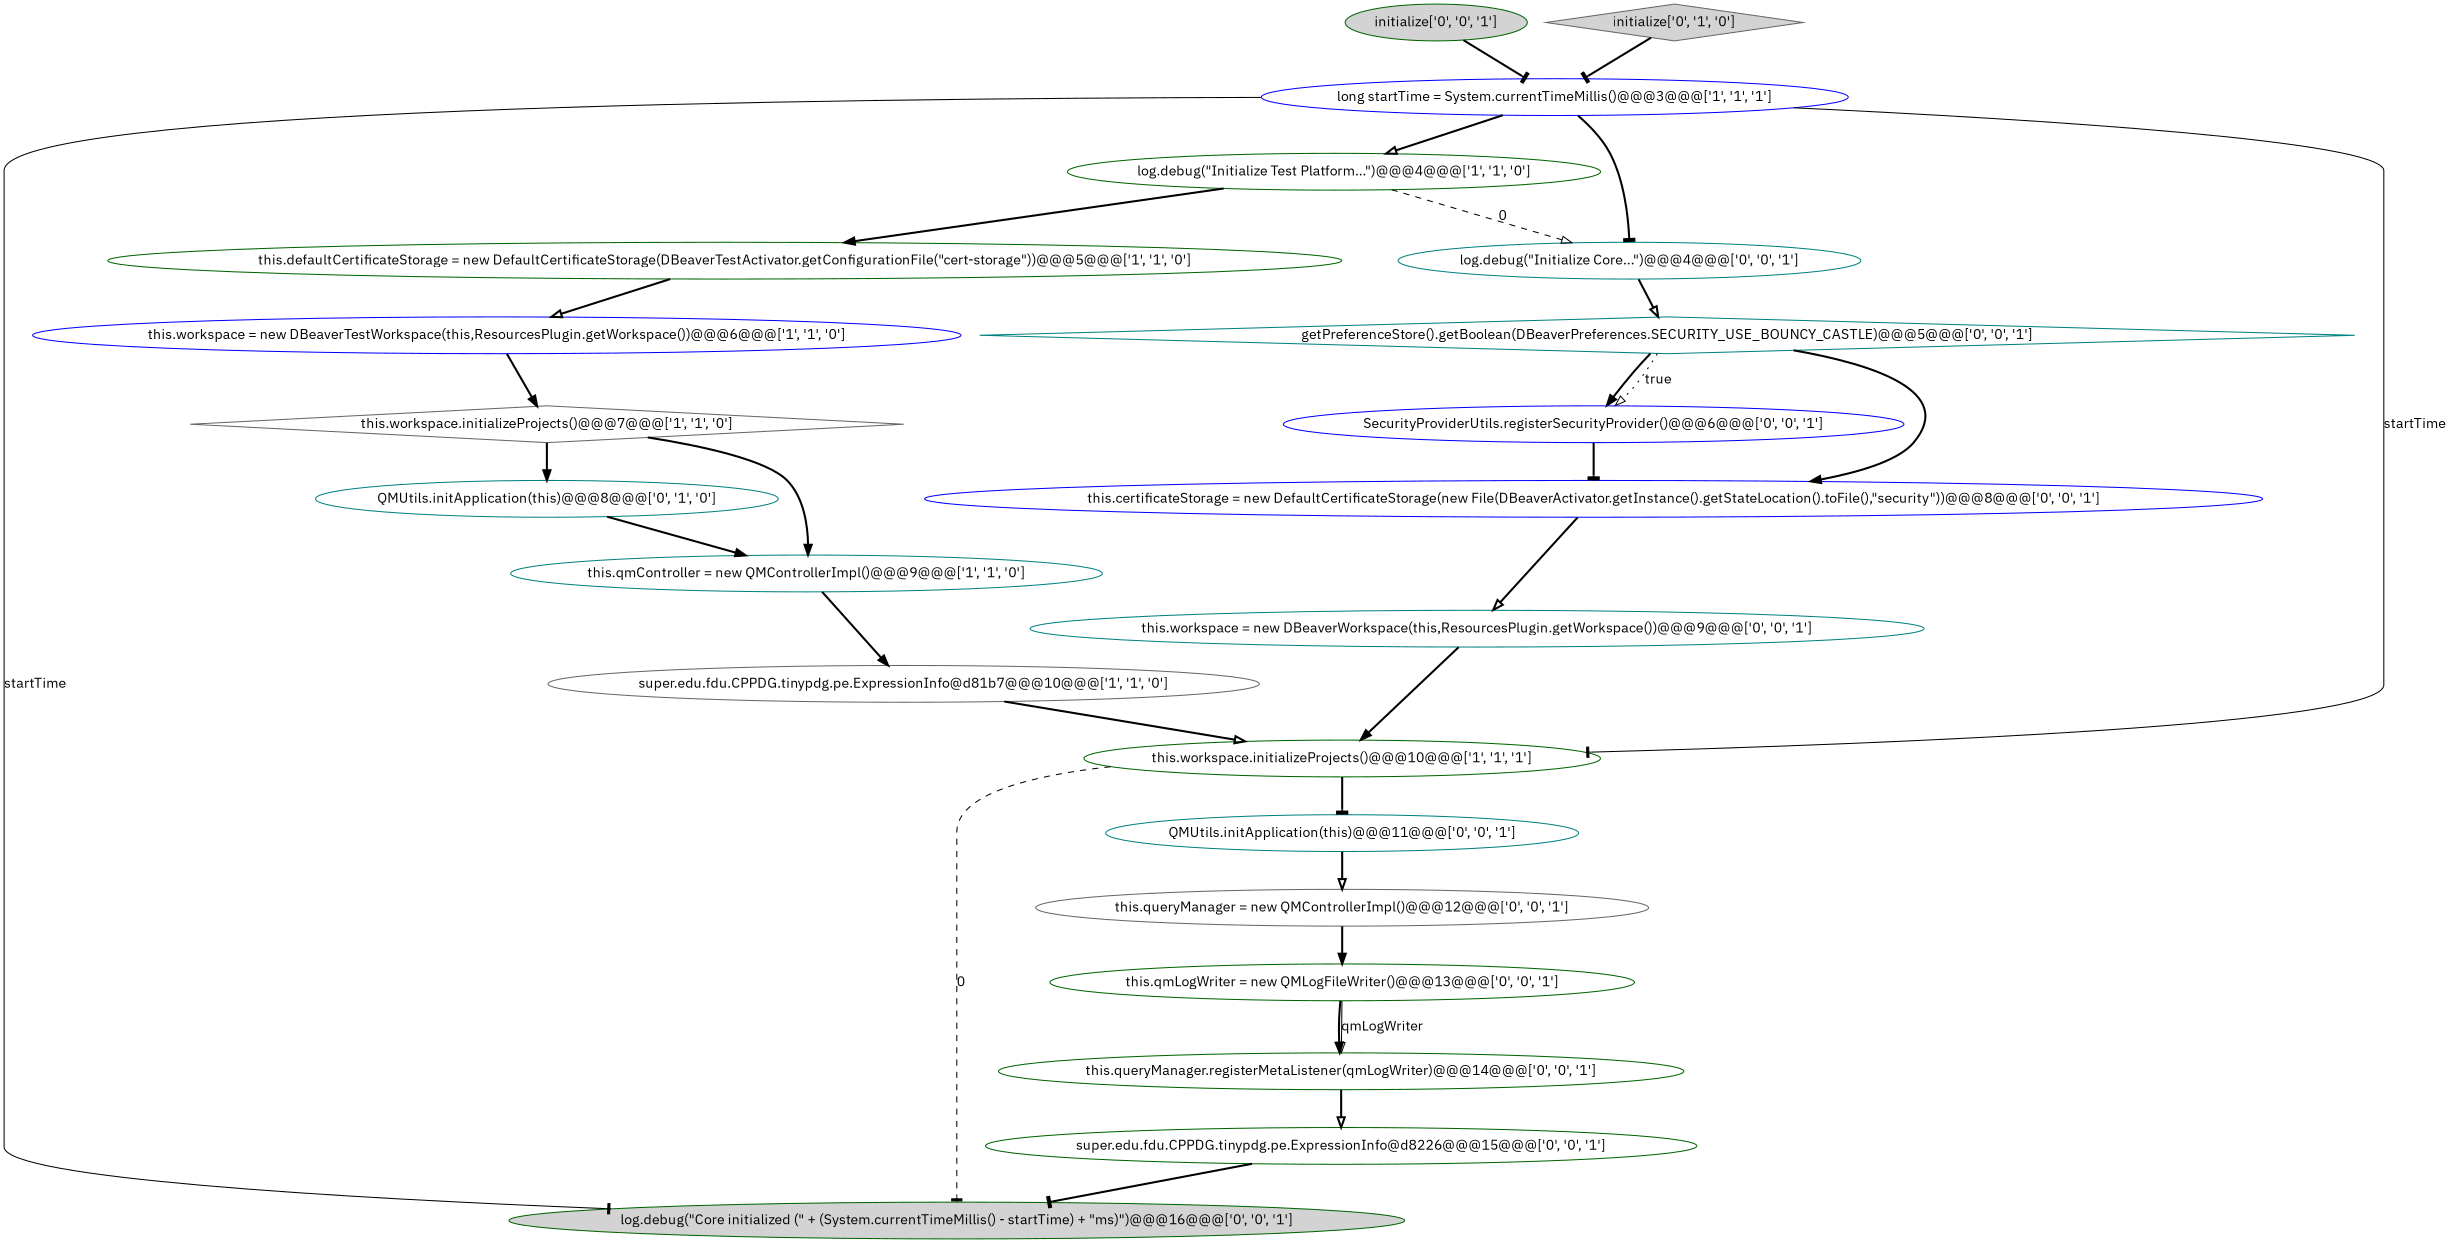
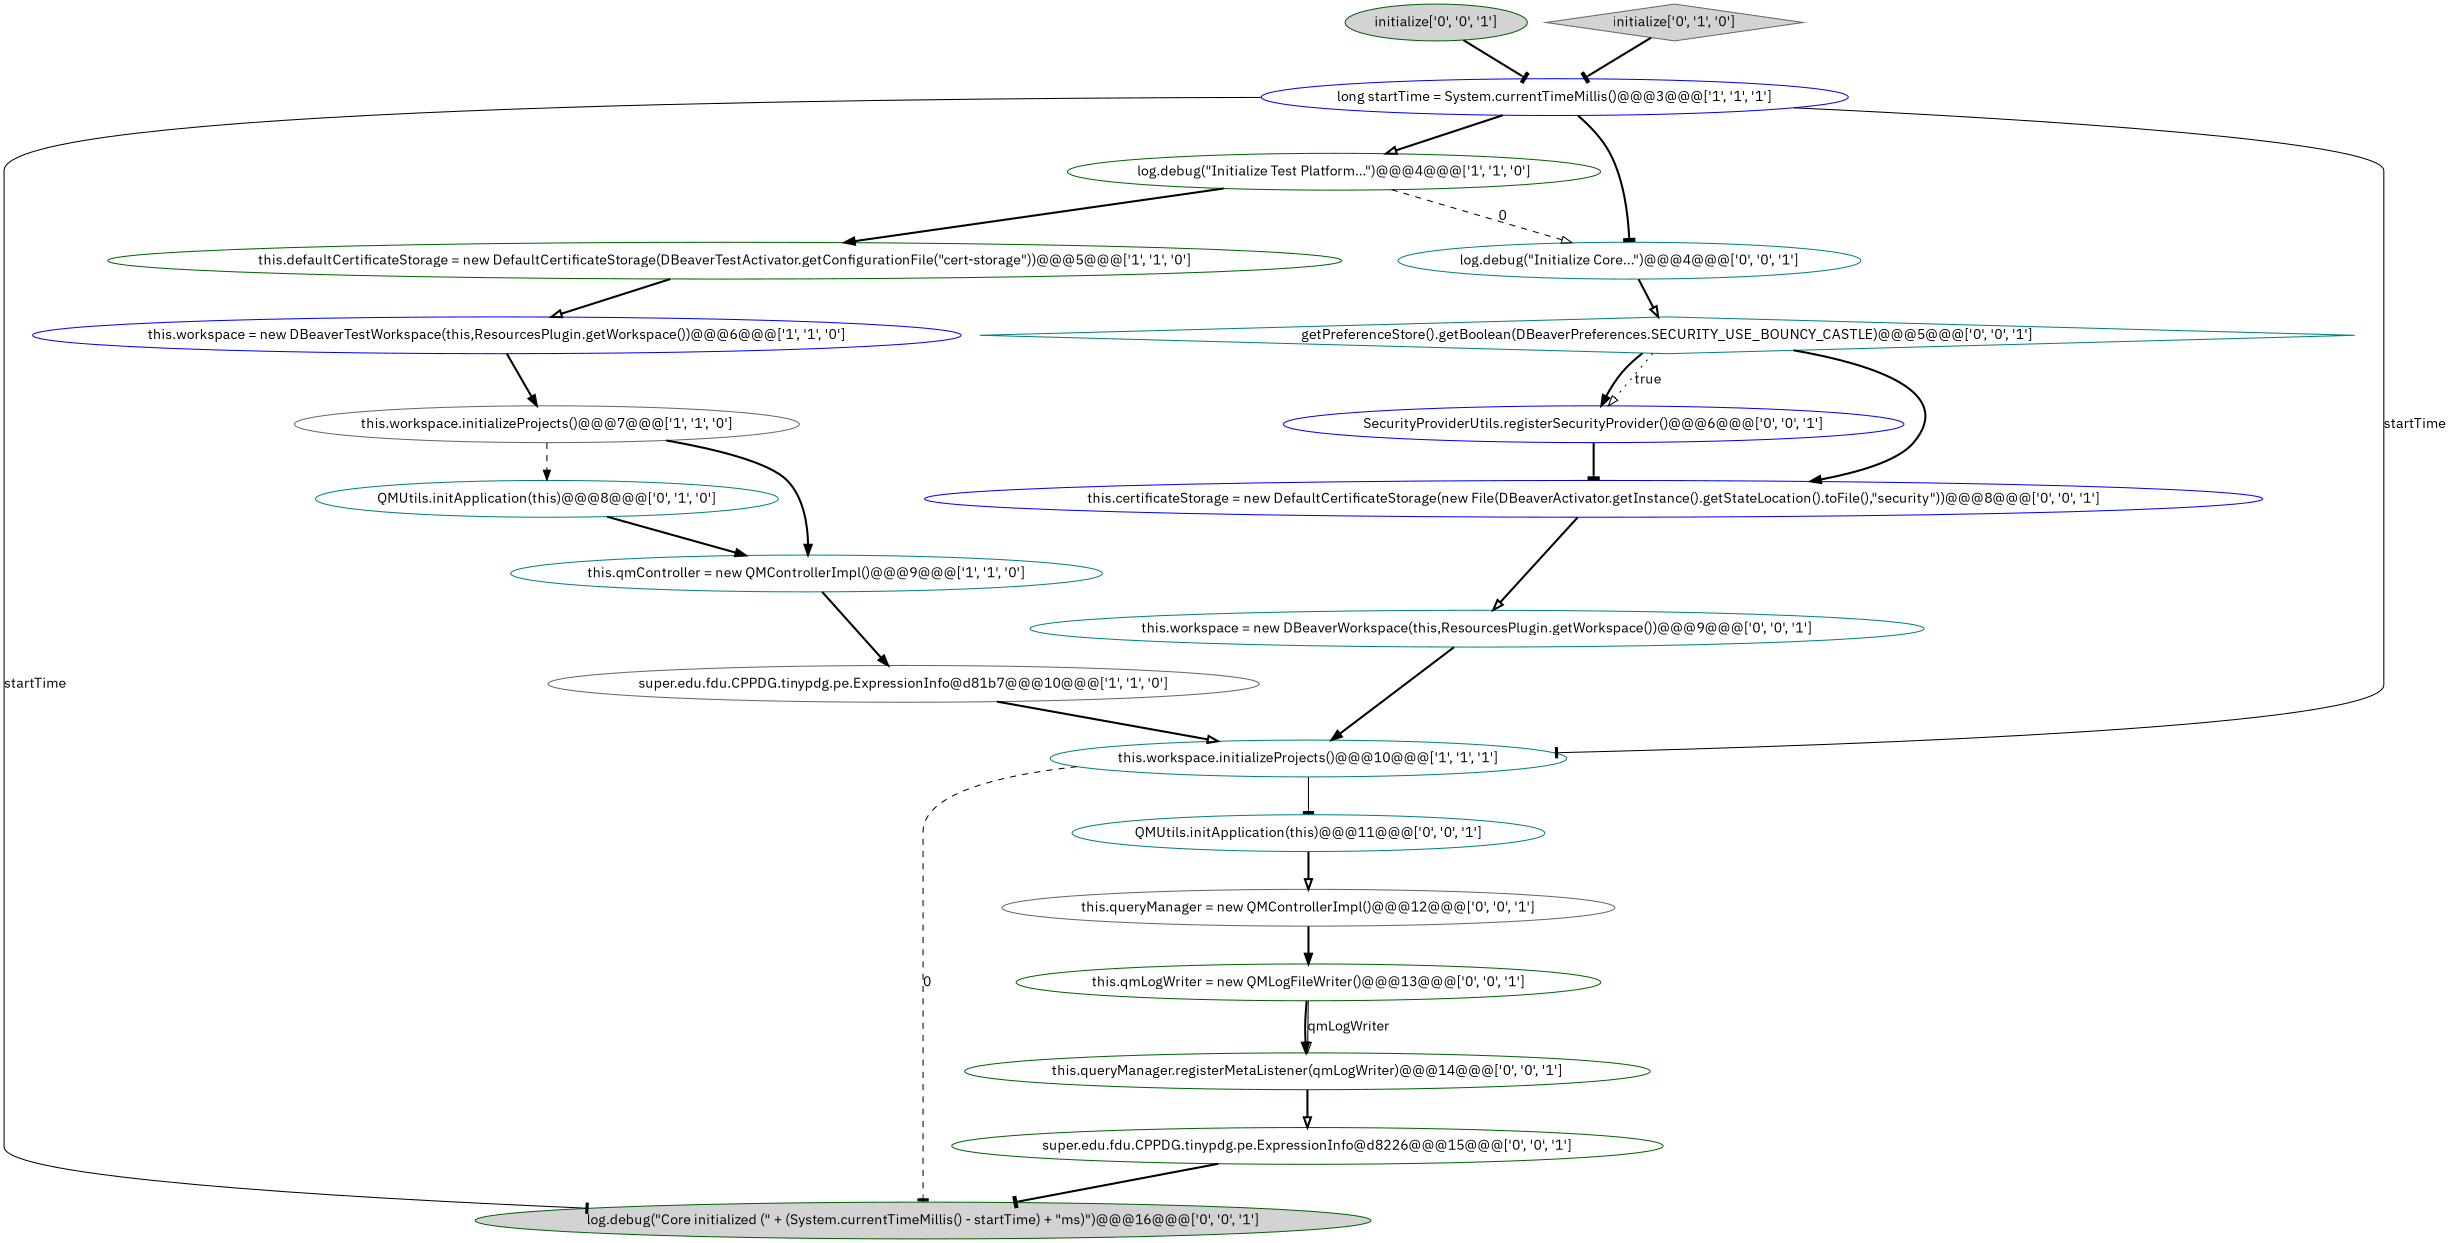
node "this.workspace.initializeProjects()@@@7@@@['1', '1', '0']": shape diamond -> ellipse
edge "this.workspace.initializeProjects()@@@7@@@['1', '1', '0']" -> "QMUtils.initApplication(this)@@@8@@@['0', '1', '0']": style bold -> dashed
node "this.workspace.initializeProjects()@@@10@@@['1', '1', '1']": color darkgreen -> teal
edge "this.workspace.initializeProjects()@@@10@@@['1', '1', '1']" -> "QMUtils.initApplication(this)@@@11@@@['0', '0', '1']": style bold -> solid
